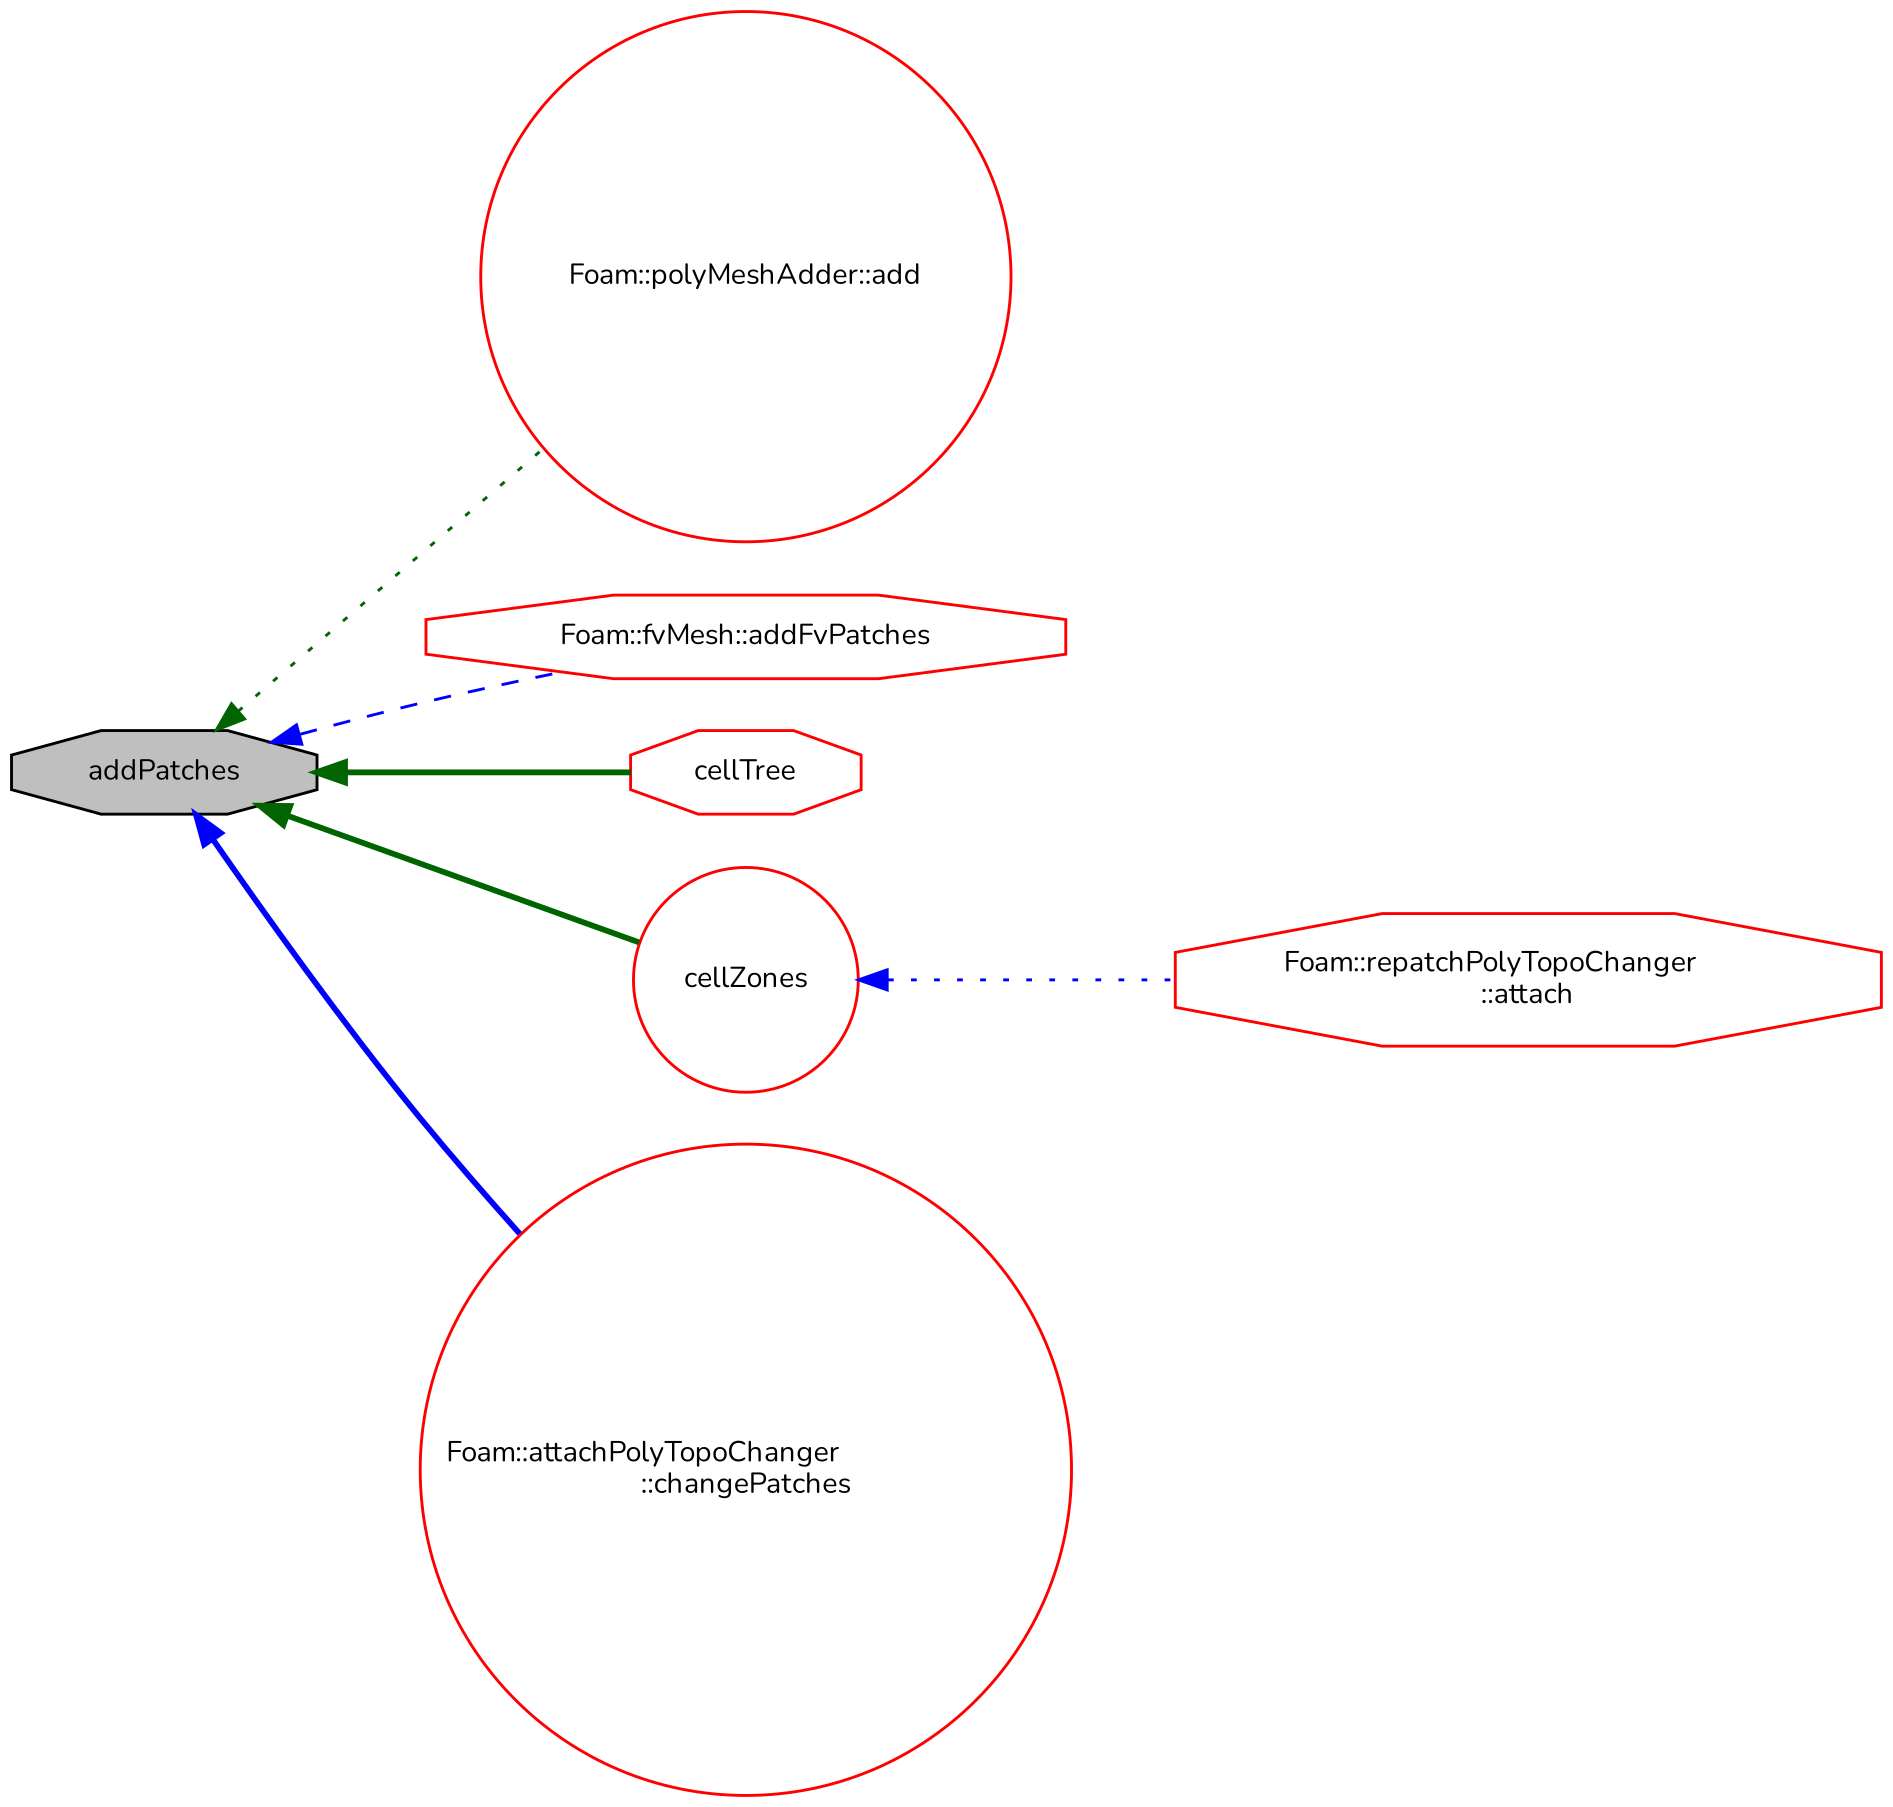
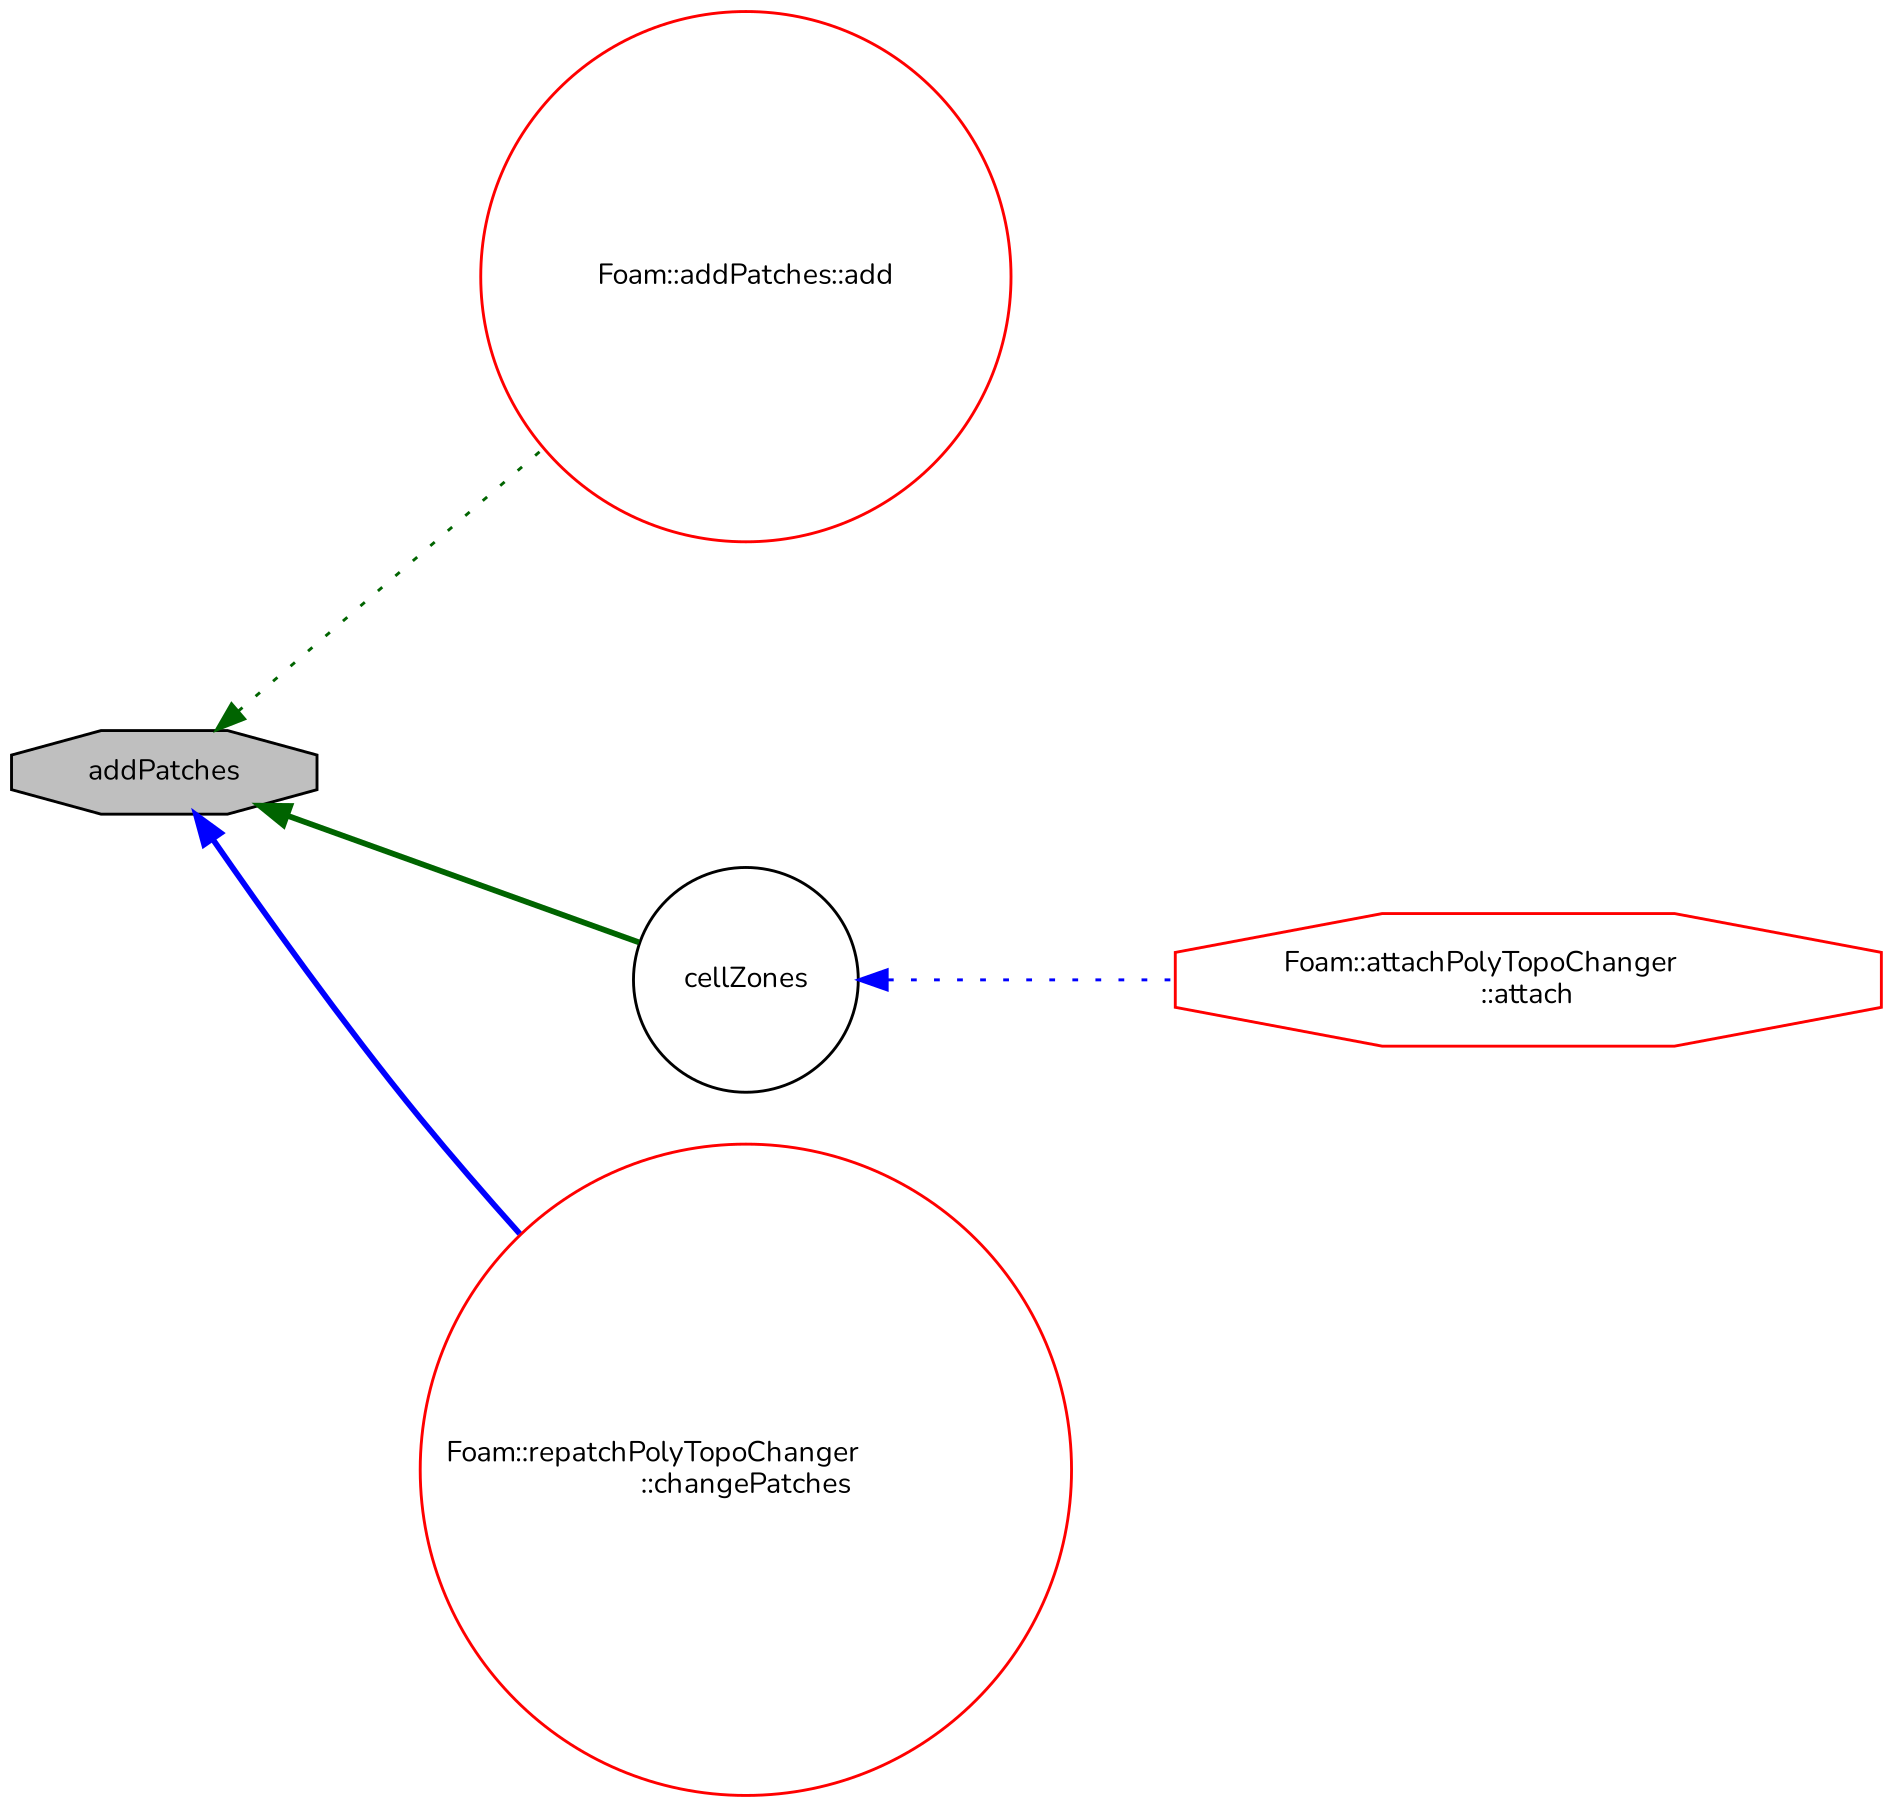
node "Foam::polyMeshAdder::add": label "Foam::polyMeshAdder::add" -> "Foam::addPatches::add"
node "Foam::fvMesh::addFvPatches": removed
node "cellTree": removed
node "cellZones": color red -> black
node "Foam::repatchPolyTopoChanger ::attach": label "Foam::repatchPolyTopoChanger ::attach" -> "Foam::attachPolyTopoChanger ::attach"
node "Foam::attachPolyTopoChanger ::changePatches": label "Foam::attachPolyTopoChanger ::changePatches" -> "Foam::repatchPolyTopoChanger ::changePatches"
